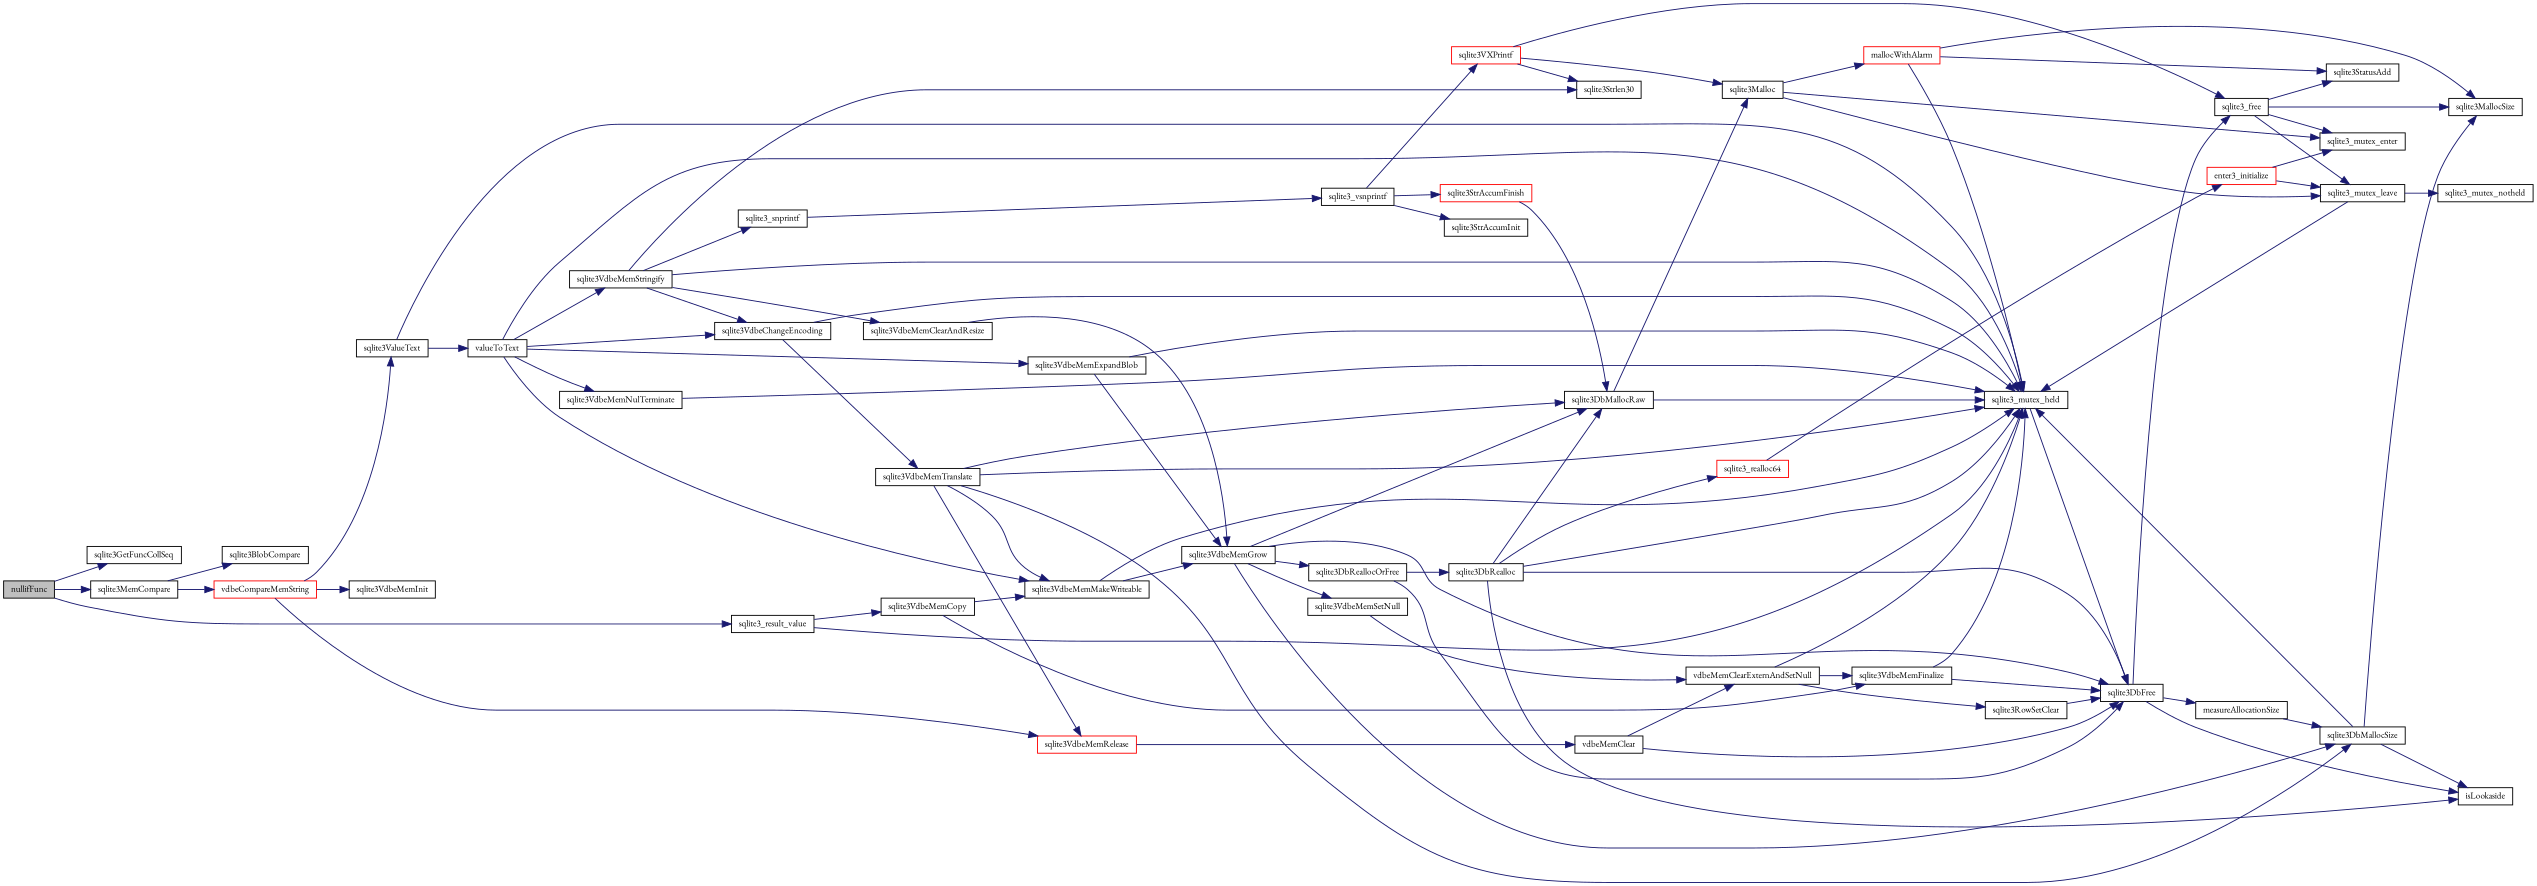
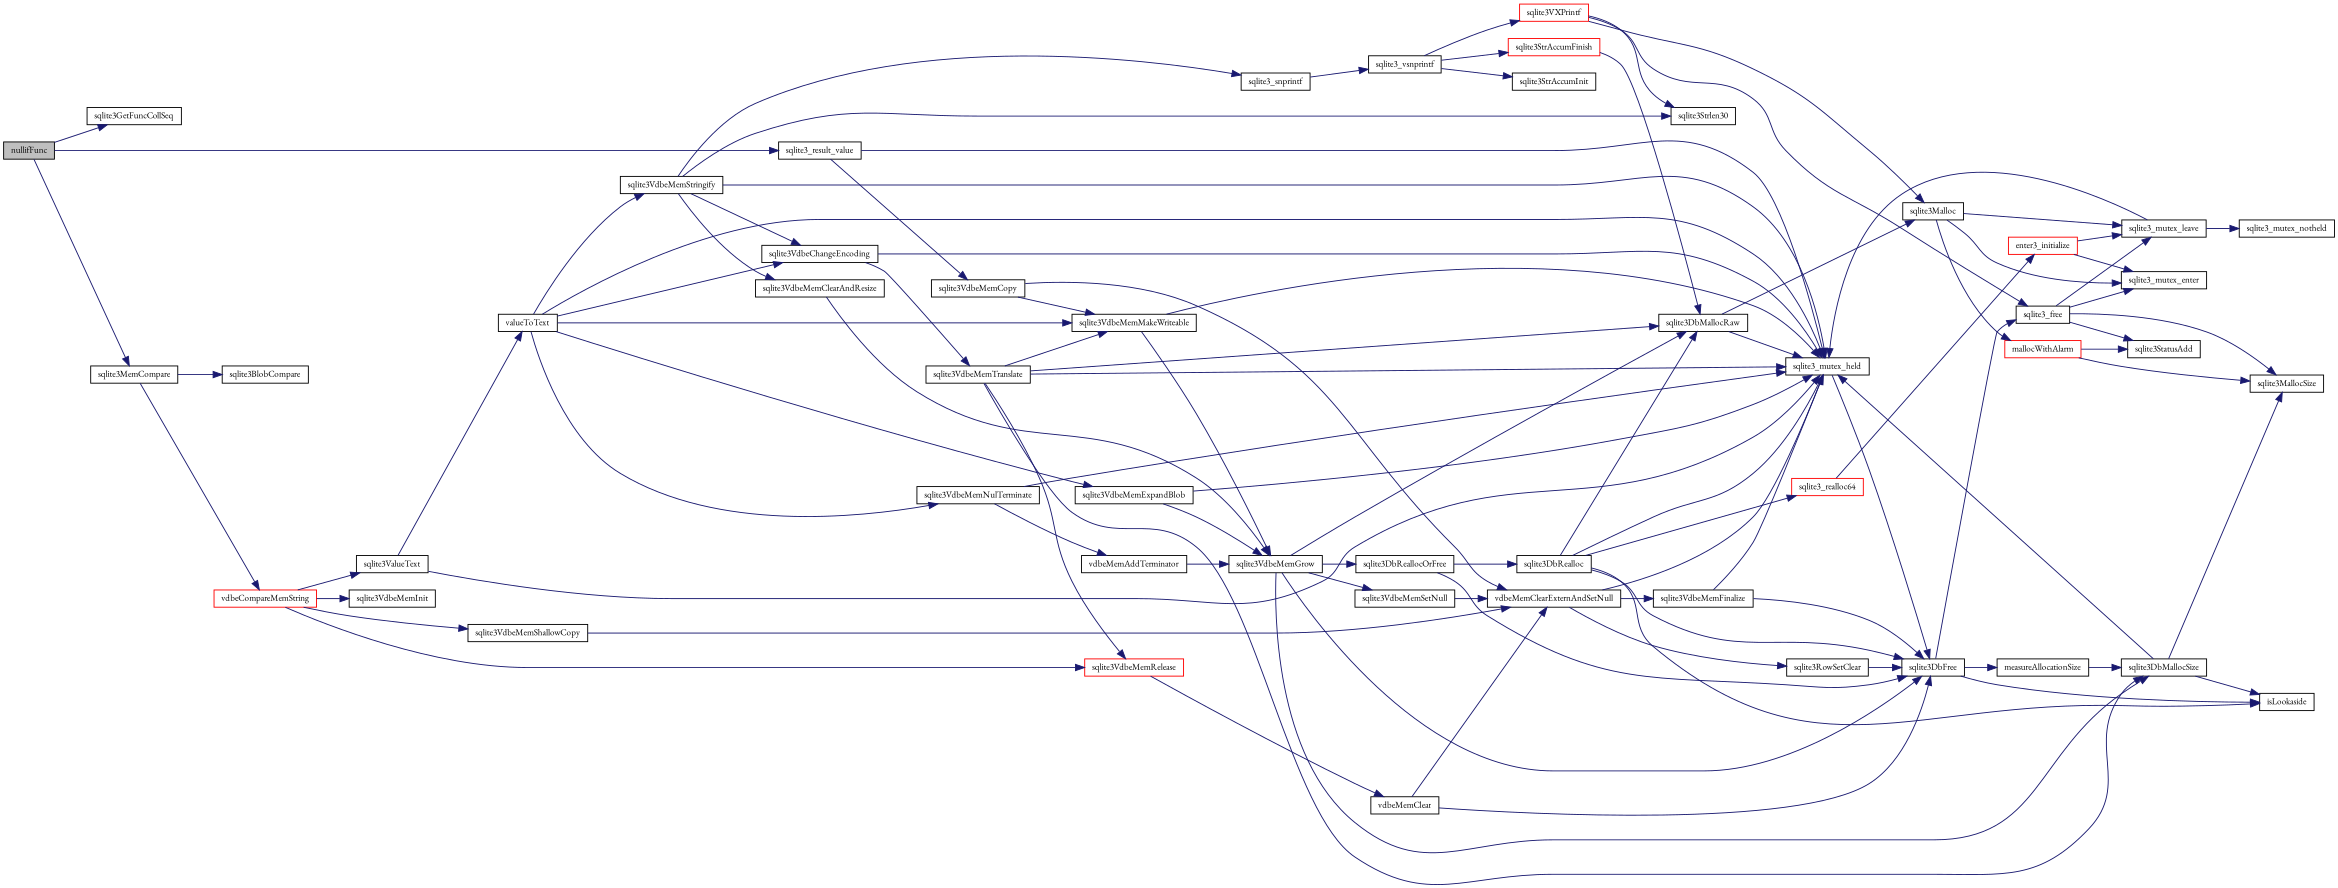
edge "mallocWithAlarm" -> "sqlite3_mutex_held": removed
node "vdbeMemAddTerminator": added
node "sqlite3VdbeMemShallowCopy": added
edge "sqlite3VdbeMemCopy" -> "sqlite3VdbeMemFinalize": now "sqlite3VdbeMemCopy" -> "vdbeMemClearExternAndSetNull"
